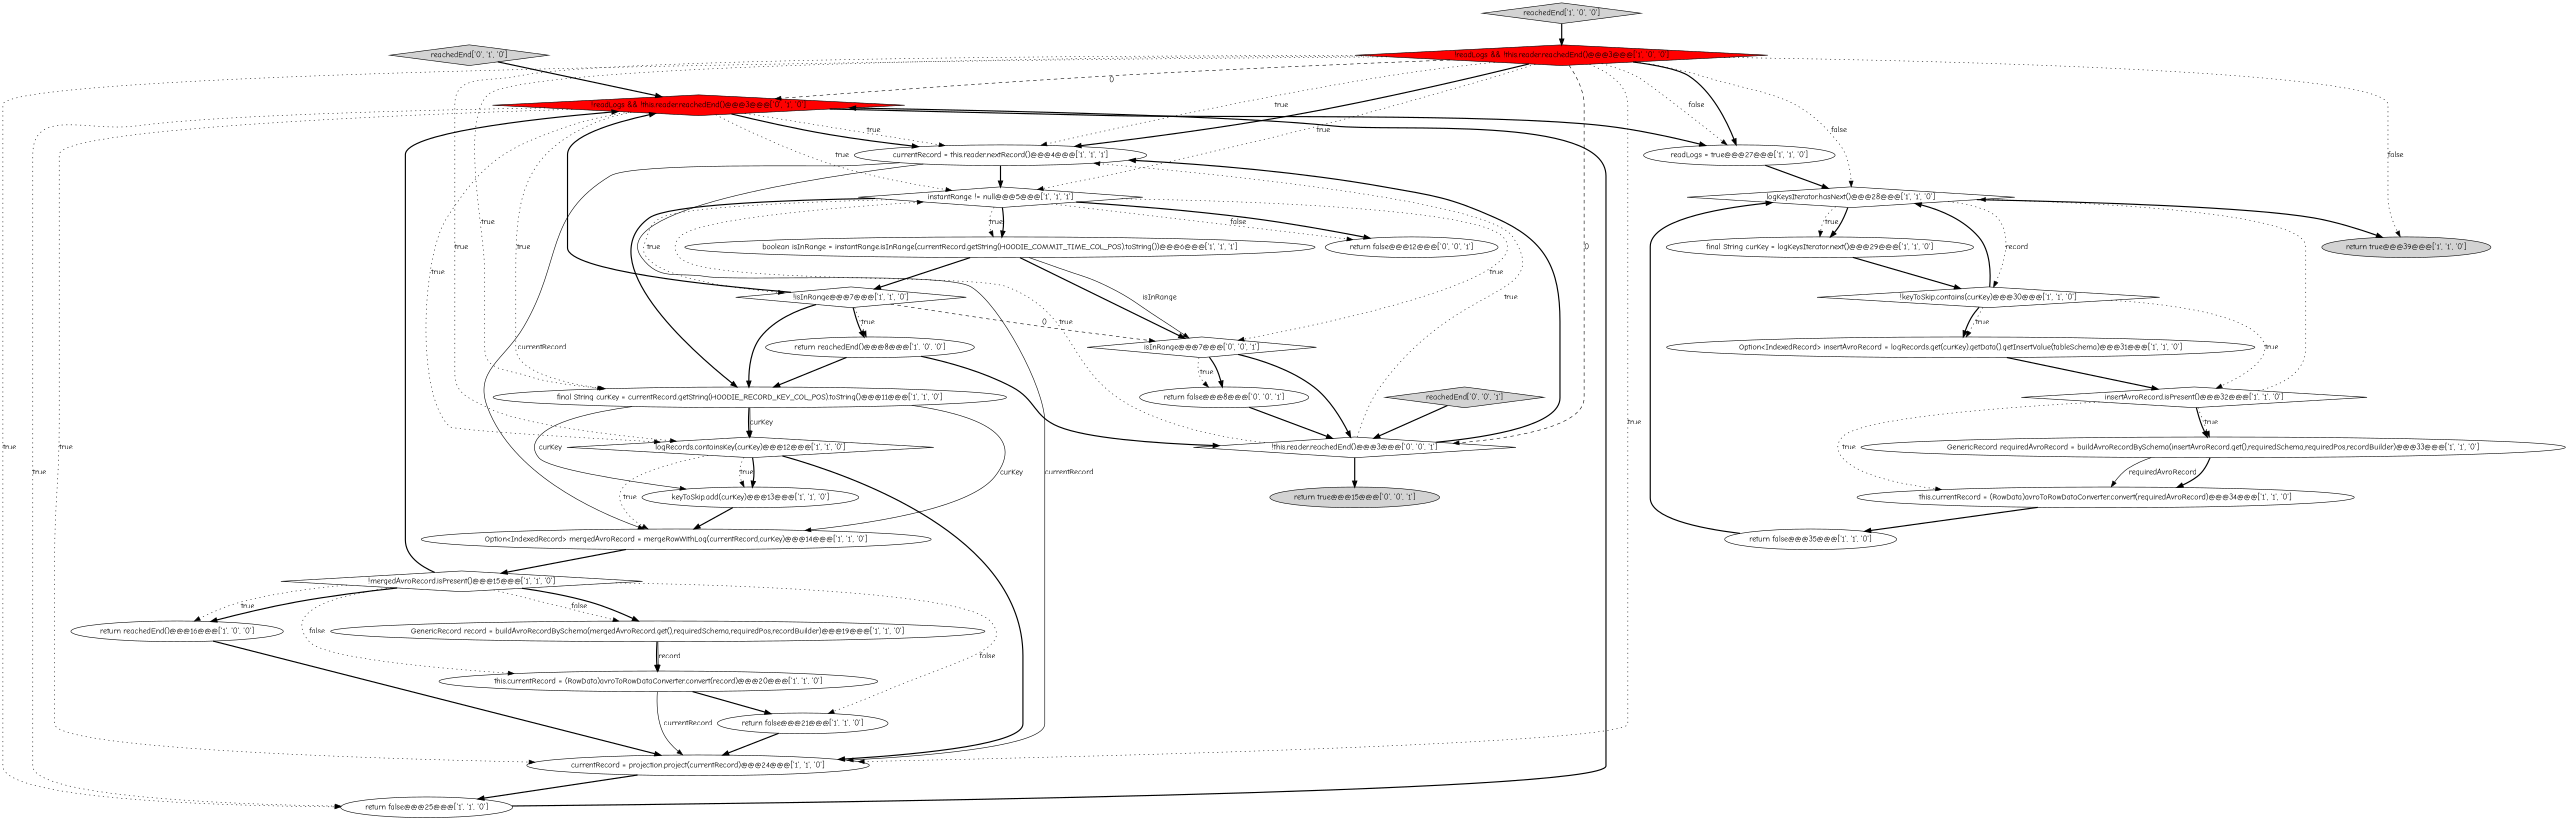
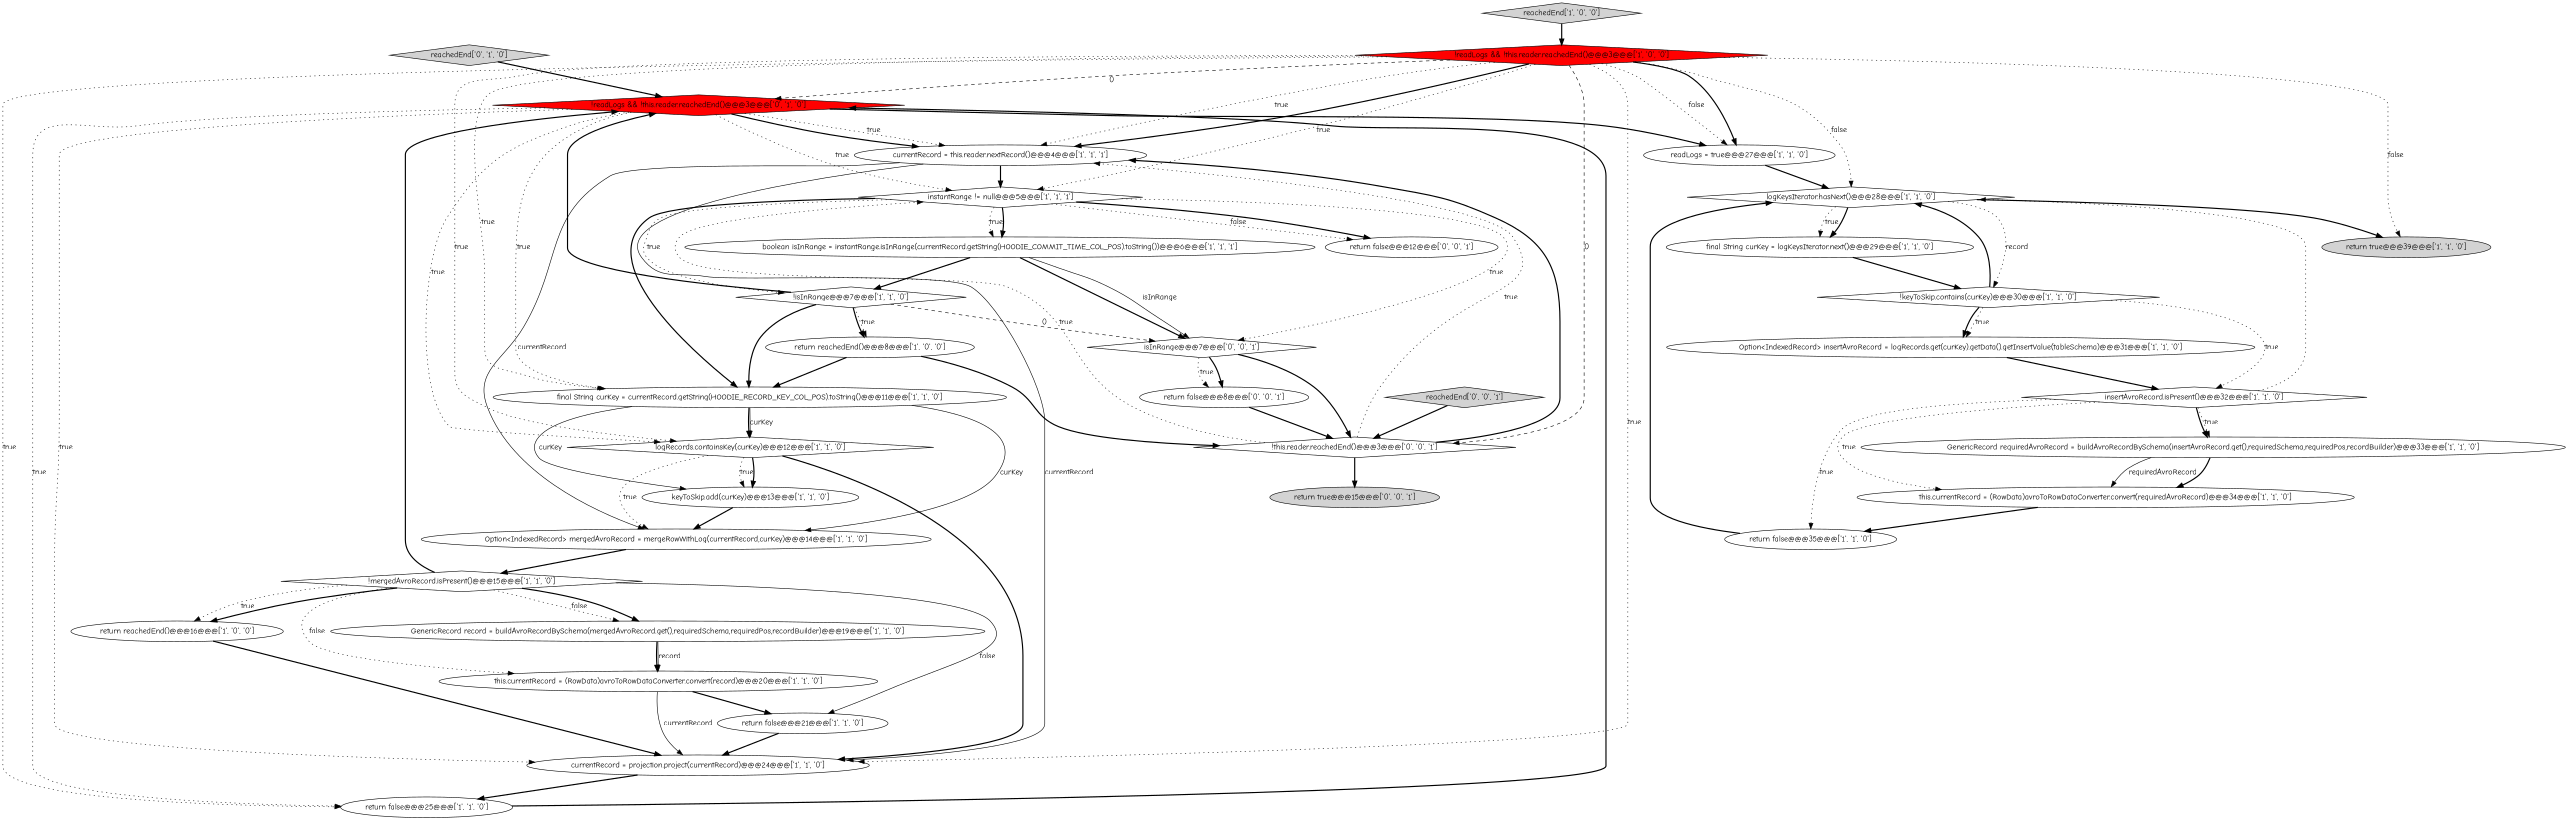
edge "insertAvroRecord.isPresent()@@@32@@@['1', '1', '0']" -> "return false@@@35@@@['1', '1', '0']": added, label "true"
edge "!mergedAvroRecord.isPresent()@@@15@@@['1', '1', '0']" -> "return false@@@21@@@['1', '1', '0']": style dotted -> solid
